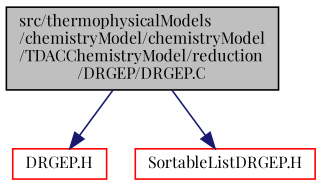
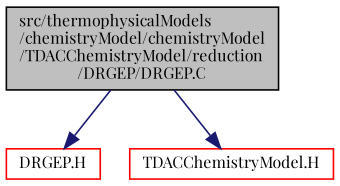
node "SortableListDRGEP.H": label "SortableListDRGEP.H" -> "TDACChemistryModel.H"
